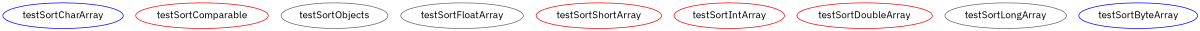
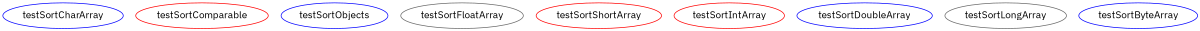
node "testSortObjects": color gray40 -> blue
node "testSortDoubleArray": color red -> blue
